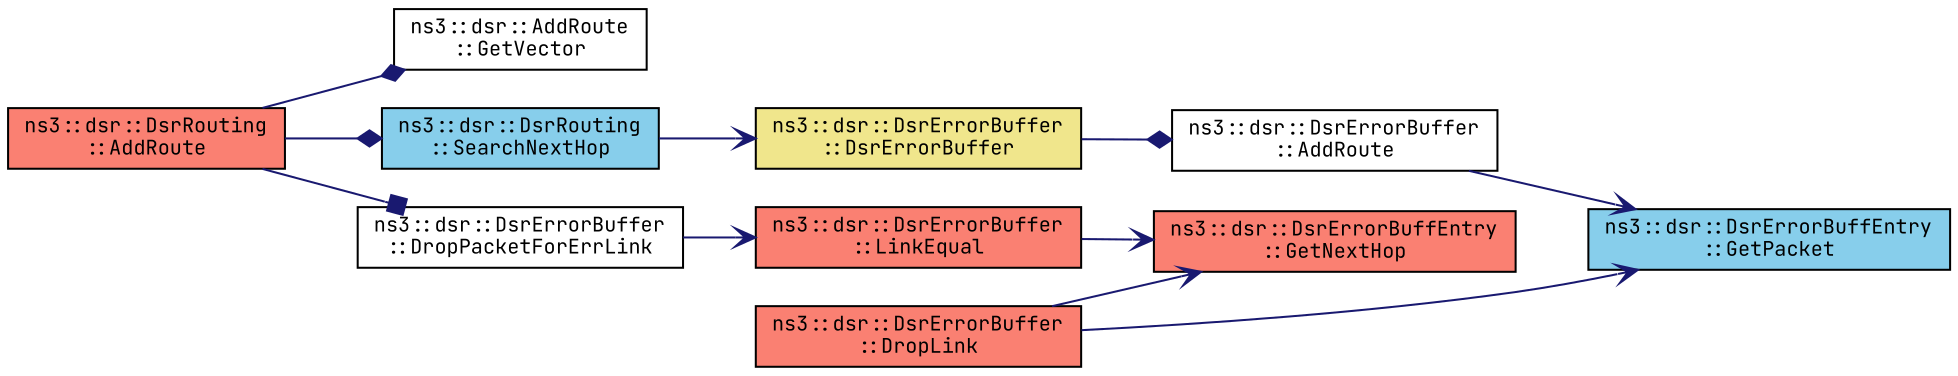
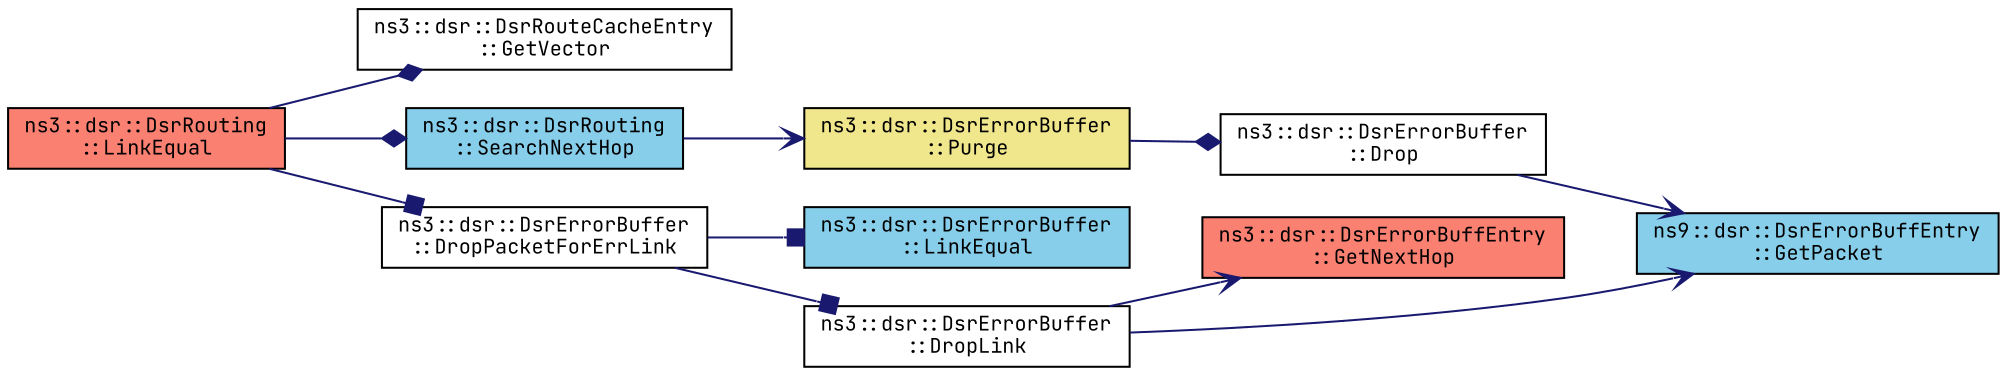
node "ns3::dsr::AddRoute ::GetVector": label "ns3::dsr::AddRoute ::GetVector" -> "ns3::dsr::DsrRouteCacheEntry ::GetVector"
node "ns3::dsr::DsrRouting ::AddRoute": label "ns3::dsr::DsrRouting ::AddRoute" -> "ns3::dsr::DsrRouting ::LinkEqual"
node "ns3::dsr::DsrErrorBuffer ::DsrErrorBuffer": label "ns3::dsr::DsrErrorBuffer ::DsrErrorBuffer" -> "ns3::dsr::DsrErrorBuffer ::Purge"
node "ns3::dsr::DsrErrorBuffer ::AddRoute": label "ns3::dsr::DsrErrorBuffer ::AddRoute" -> "ns3::dsr::DsrErrorBuffer ::Drop"
edge "ns3::dsr::DsrErrorBuffer ::DropPacketForErrLink" -> "ns3::dsr::DsrErrorBuffer ::LinkEqual": arrowhead vee -> box
node "ns3::dsr::DsrErrorBuffer ::LinkEqual": fillcolor salmon -> skyblue
edge "ns3::dsr::DsrErrorBuffer ::LinkEqual" -> "ns3::dsr::DsrErrorBuffEntry ::GetNextHop": removed
node "ns3::dsr::DsrErrorBuffEntry ::GetPacket": label "ns3::dsr::DsrErrorBuffEntry ::GetPacket" -> "ns9::dsr::DsrErrorBuffEntry ::GetPacket"
edge "ns3::dsr::DsrErrorBuffer ::DropPacketForErrLink" -> "ns3::dsr::DsrErrorBuffer ::DropLink": added
node "ns3::dsr::DsrErrorBuffer ::DropLink": fillcolor salmon -> white
